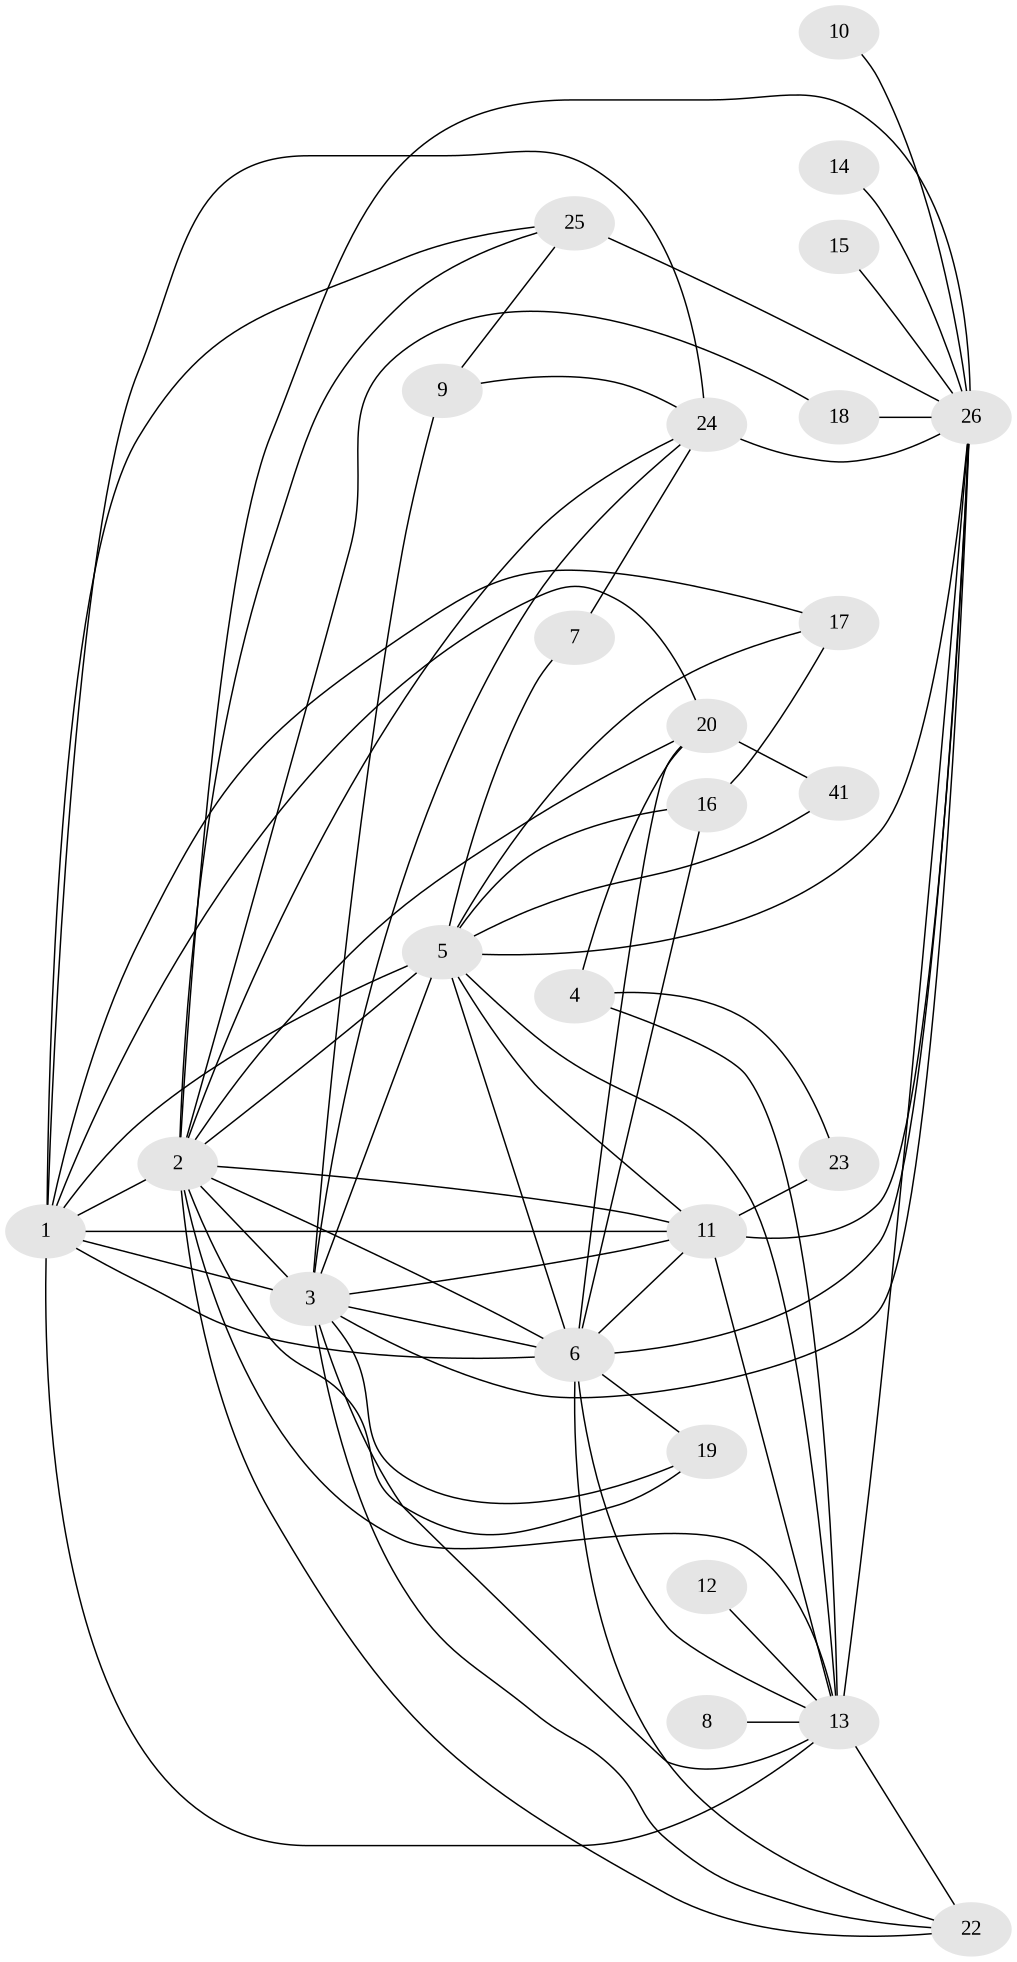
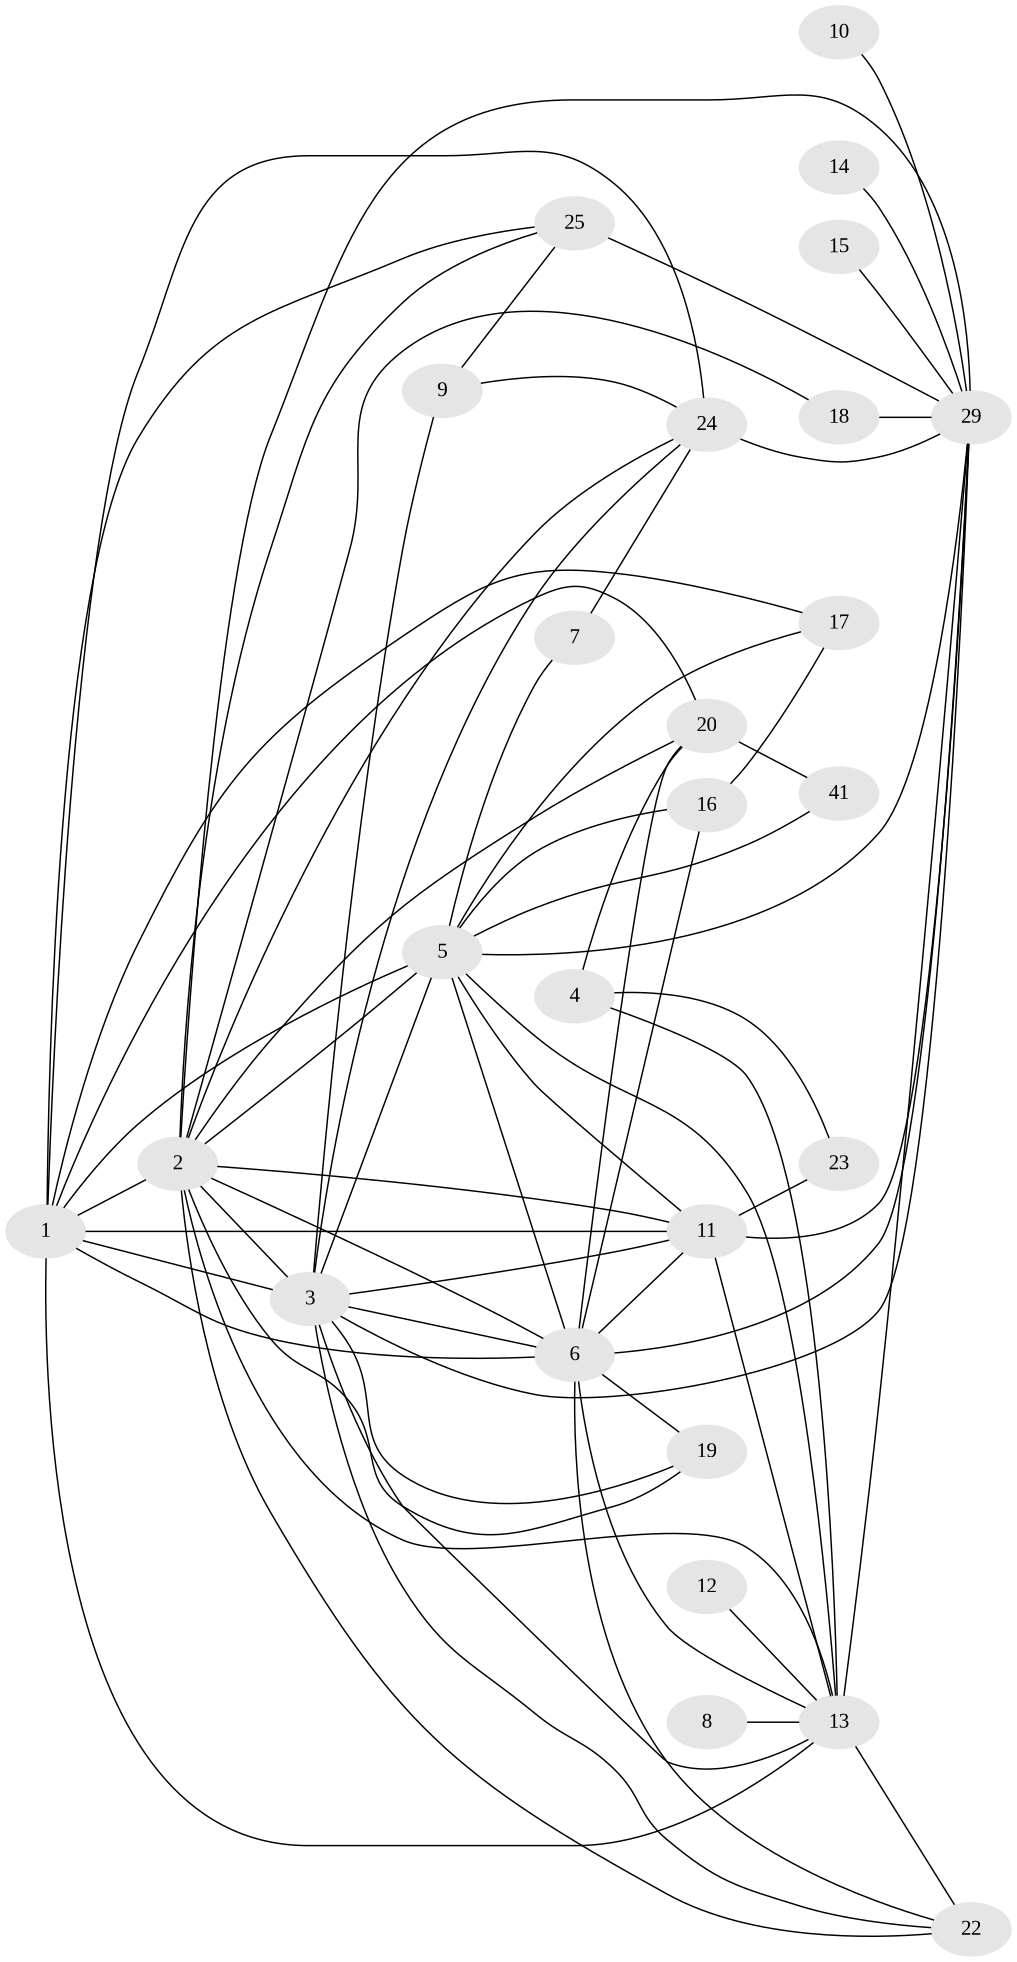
node "26": label "26" -> "29"
